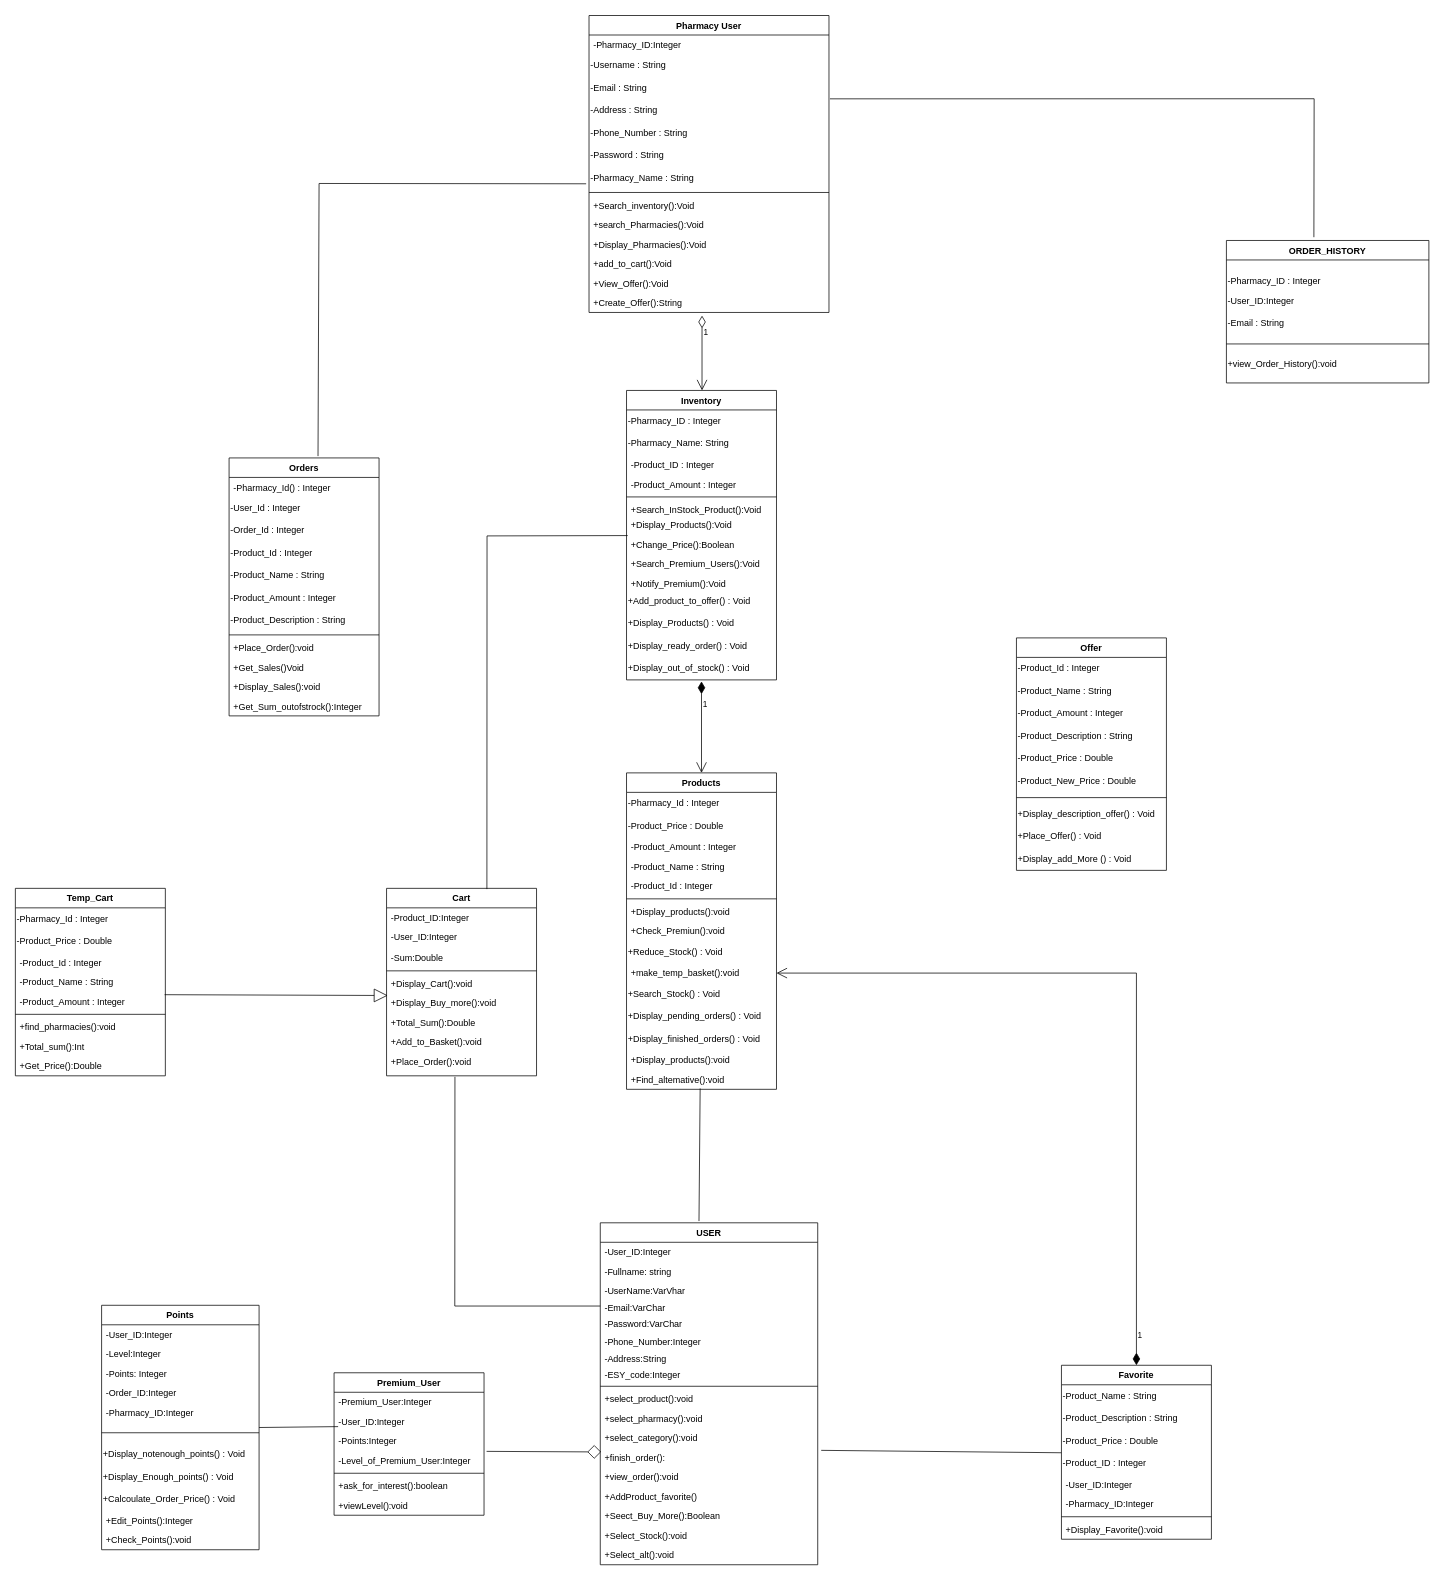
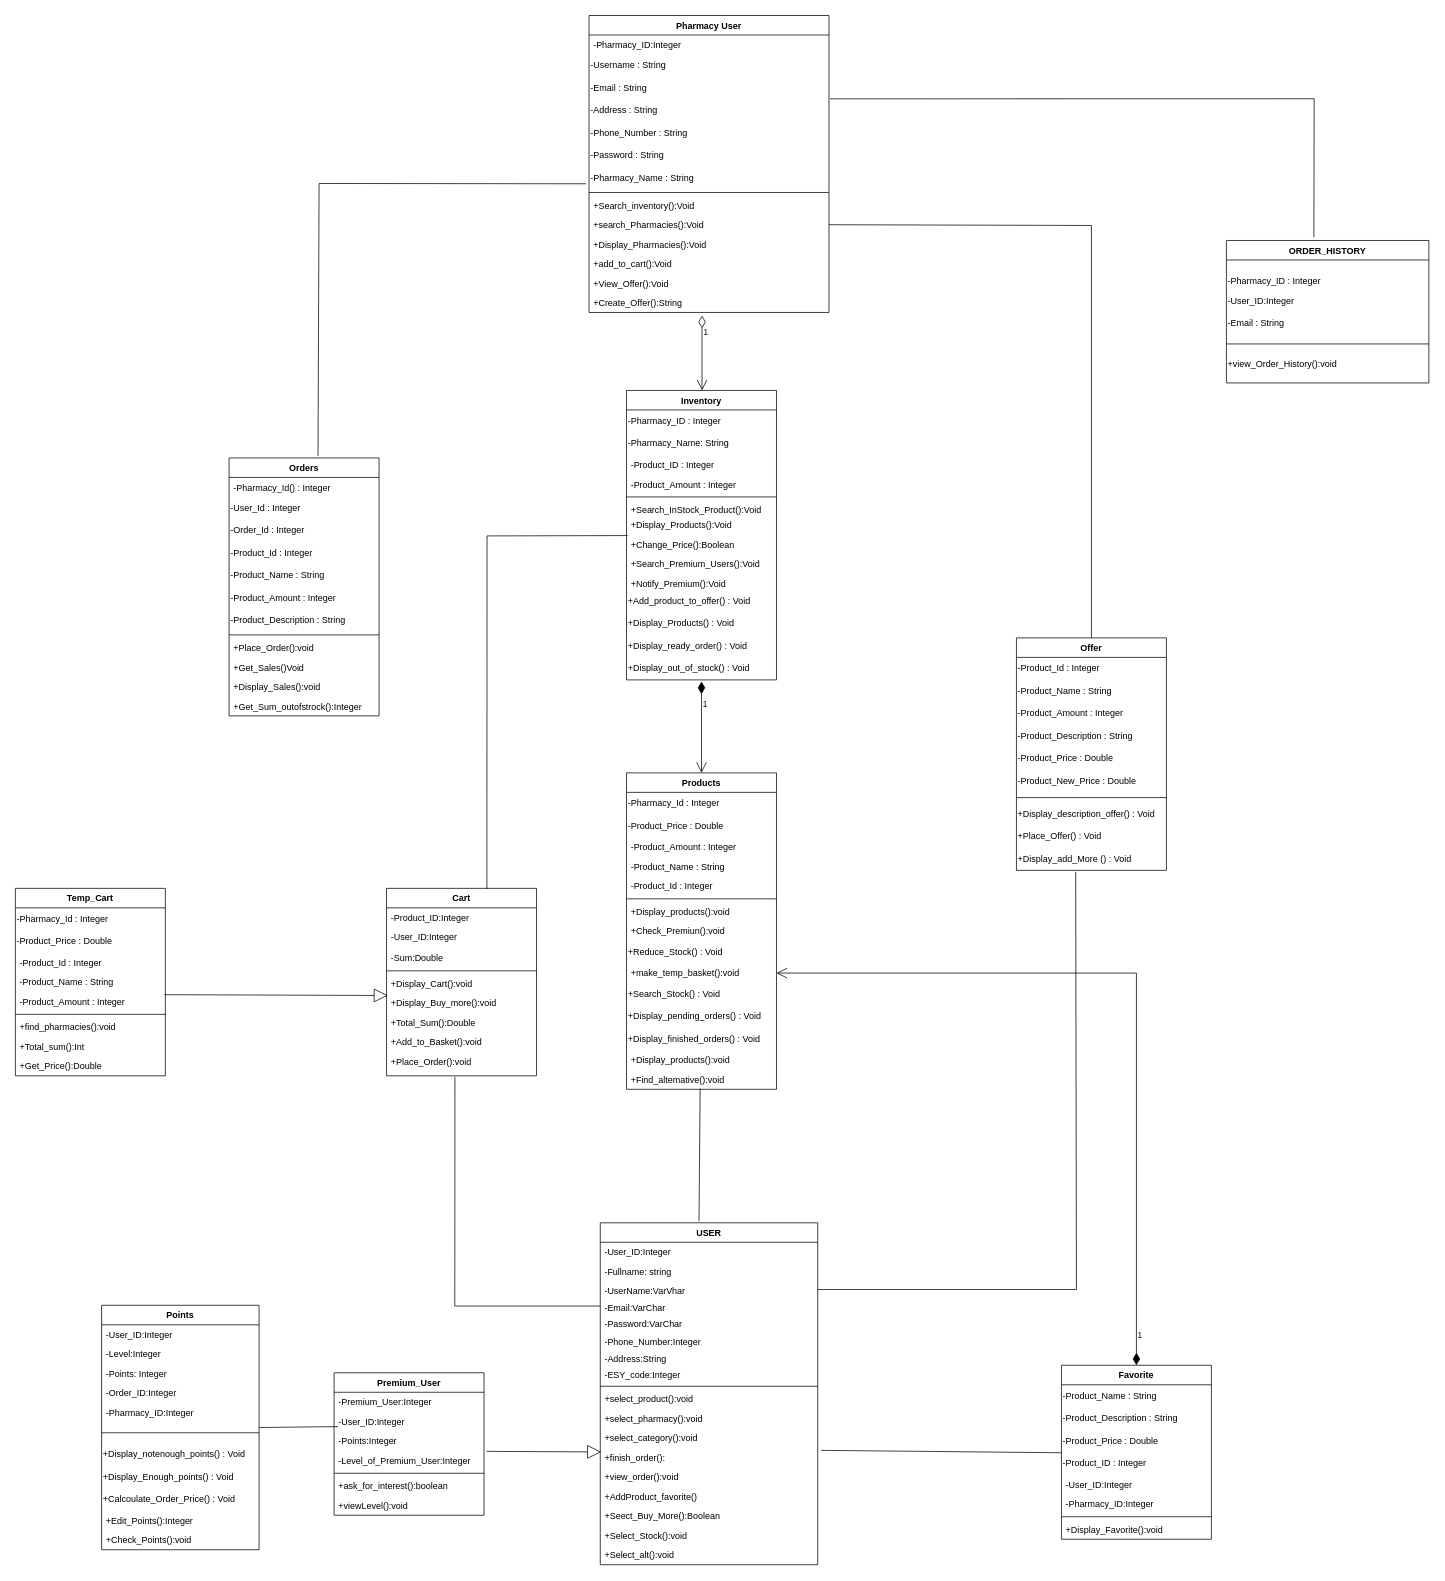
edge "+search_Pharmacies():Void" -- "Offer": added
edge "+Display_add_More () : Void" -- "-UserName:VarVhar": added
edge "-Level_of_Premium_User:Integer" -> "+finish_order():": arrowhead diamond -> block
